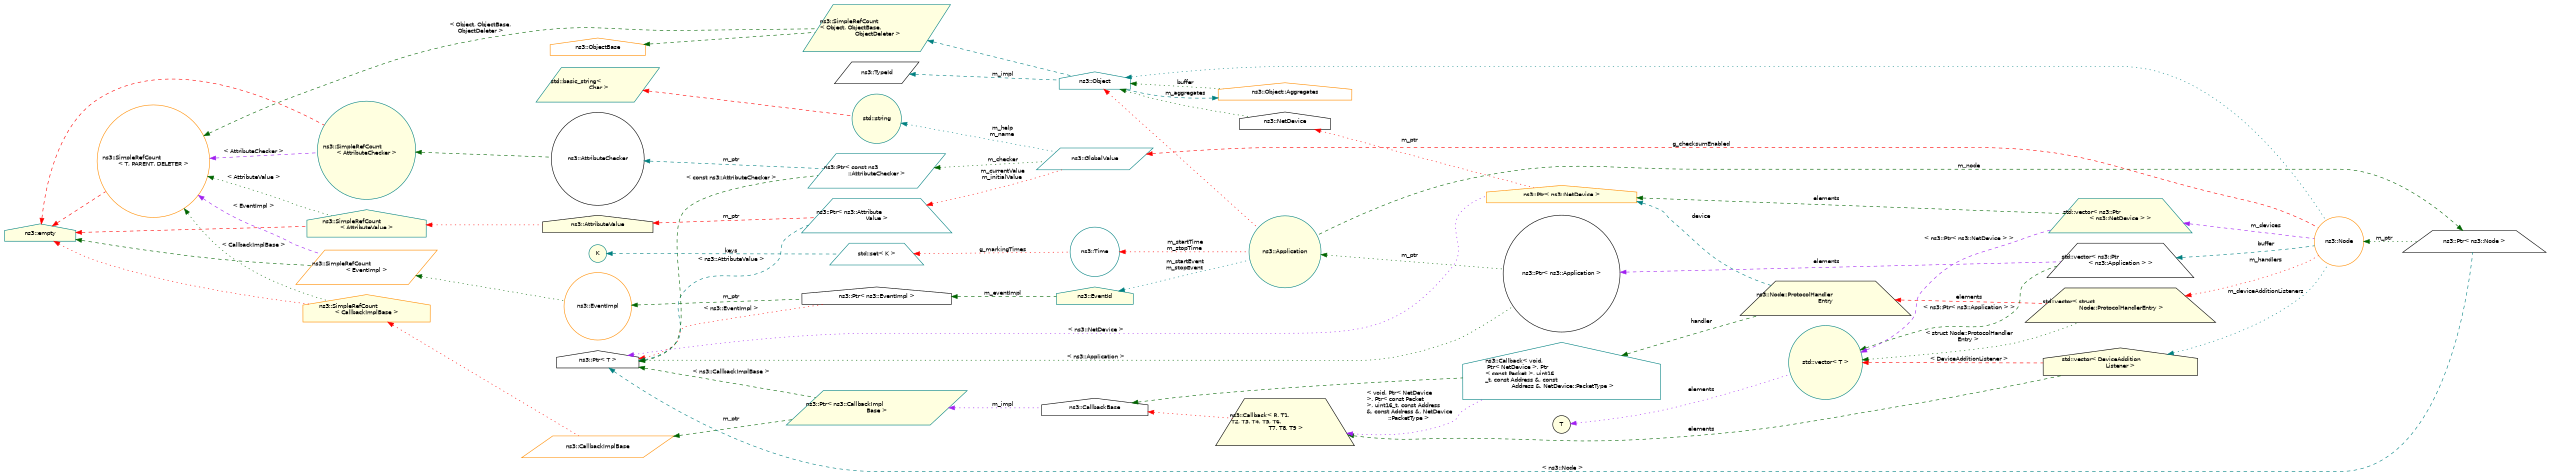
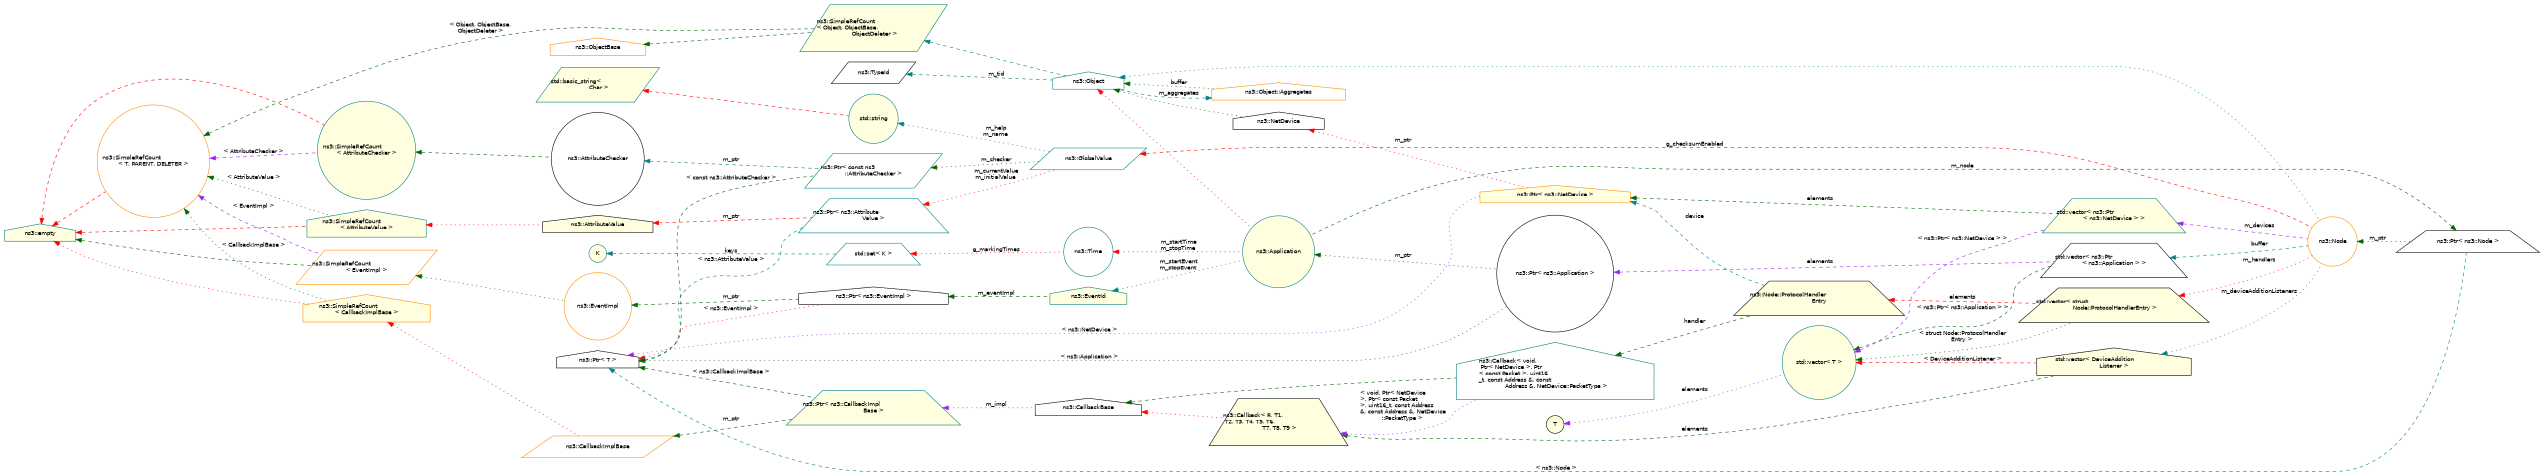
edge "ns3::Object" -> "ns3::TypeId": label " m_impl" -> " m_tid"
node "ns3::Ptr< ns3::CallbackImpl Base >": shape parallelogram -> trapezium
